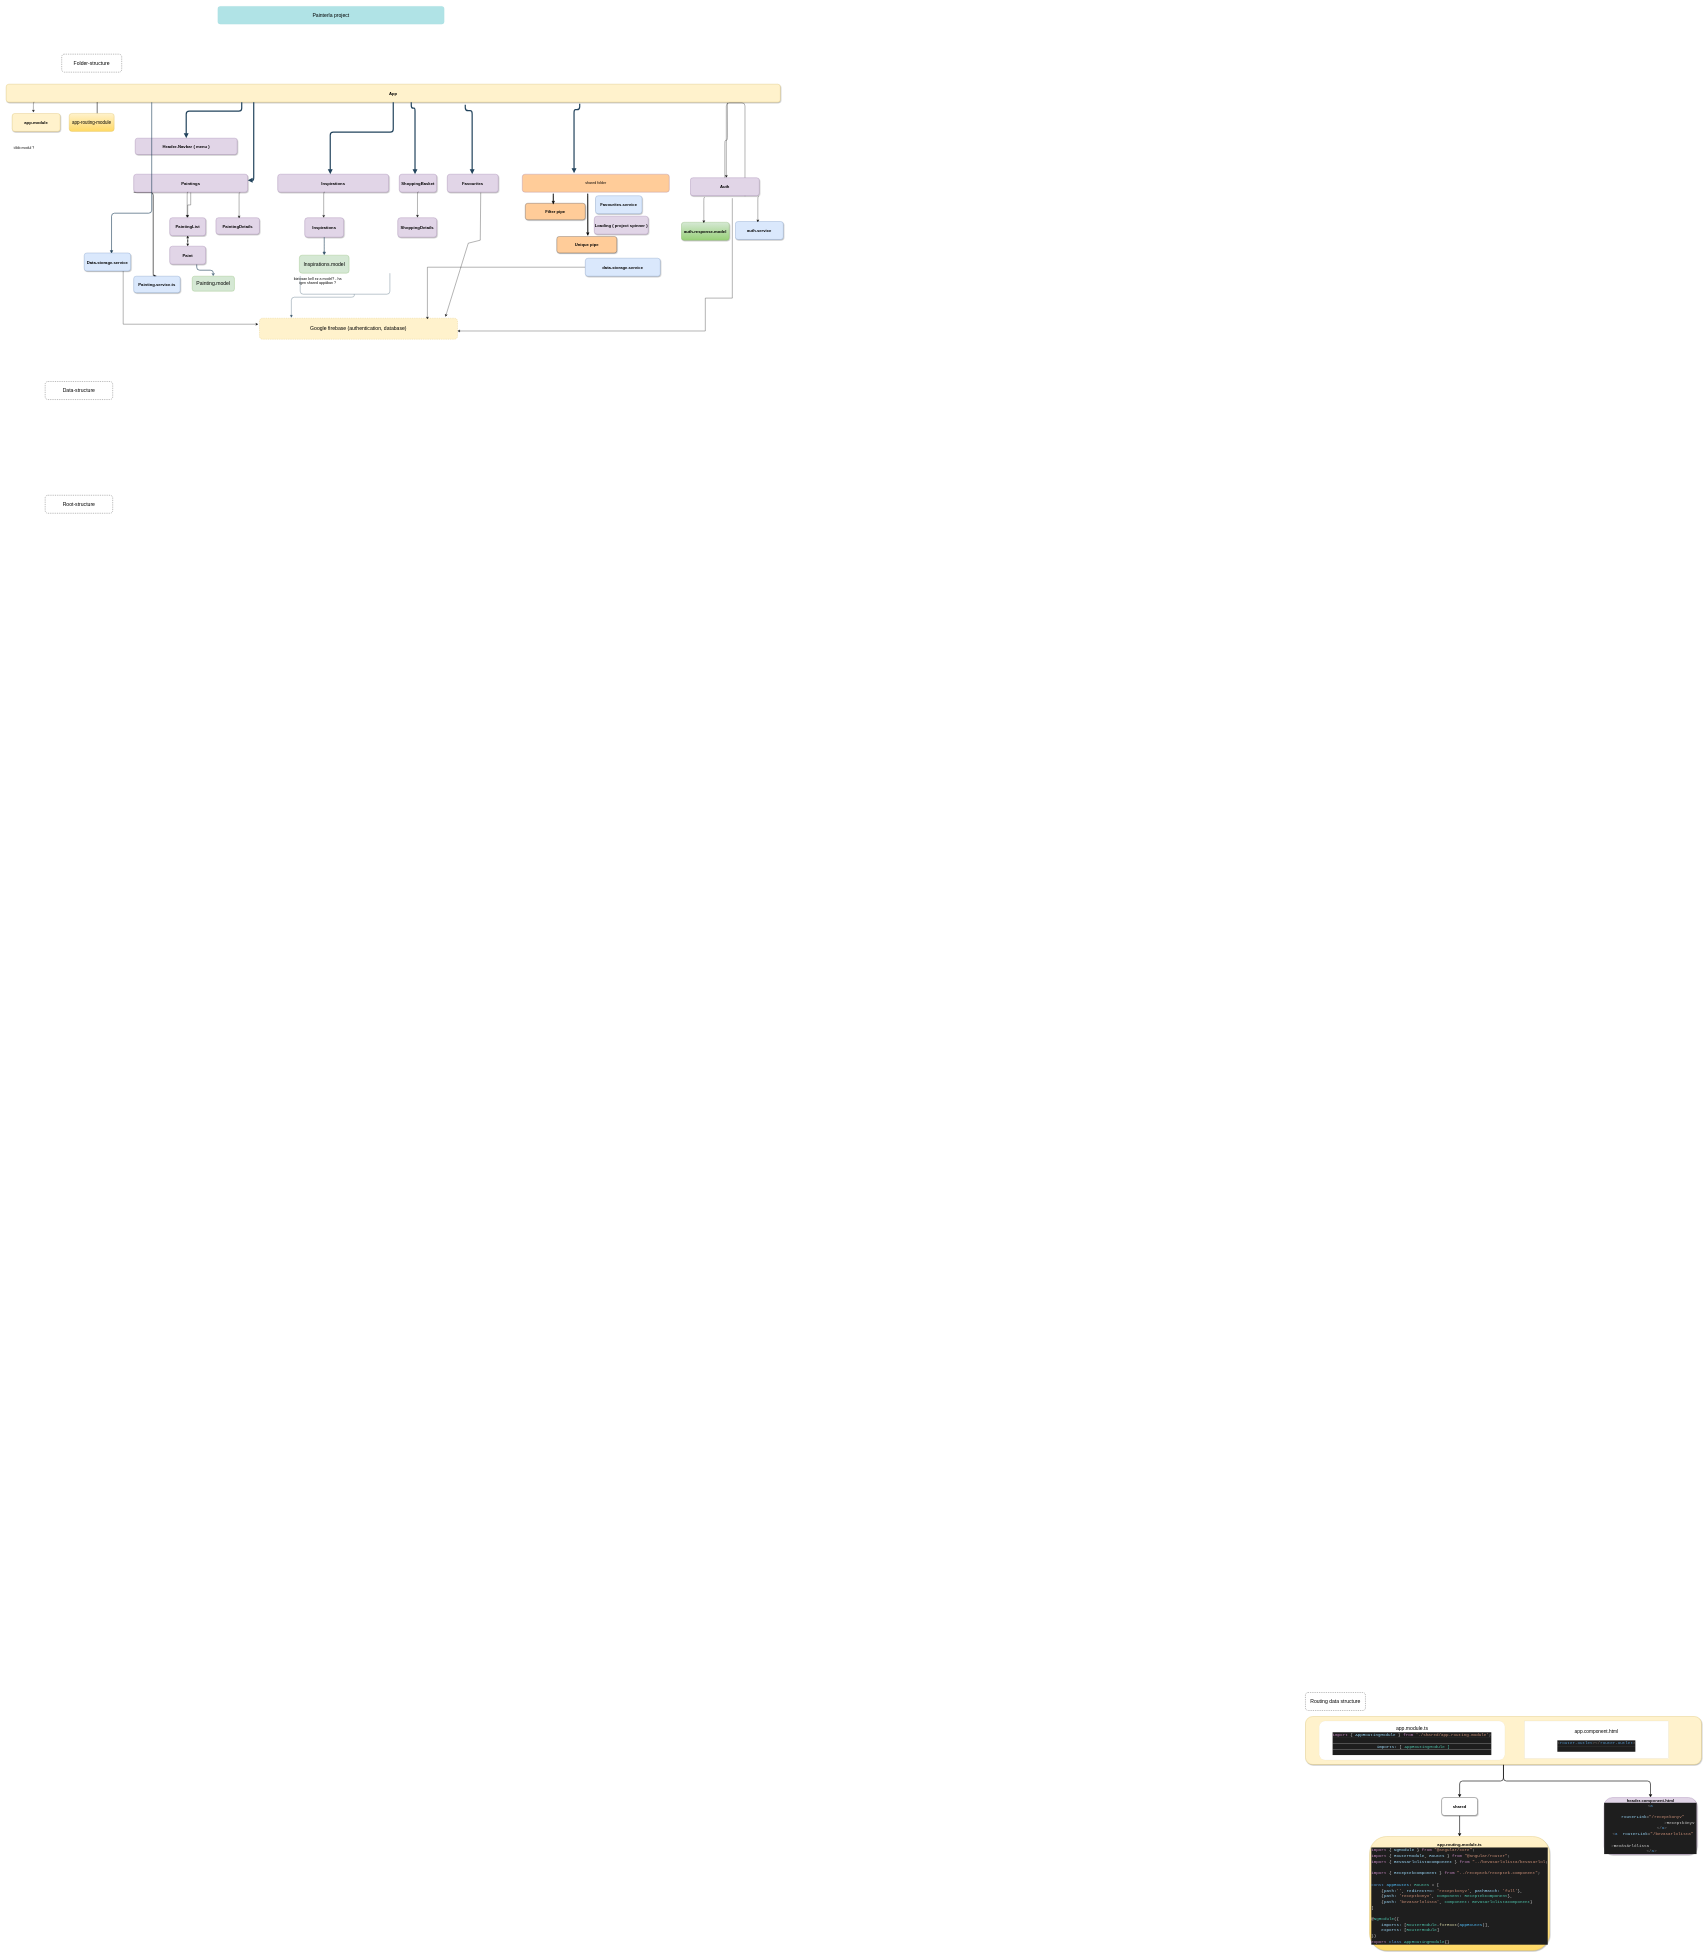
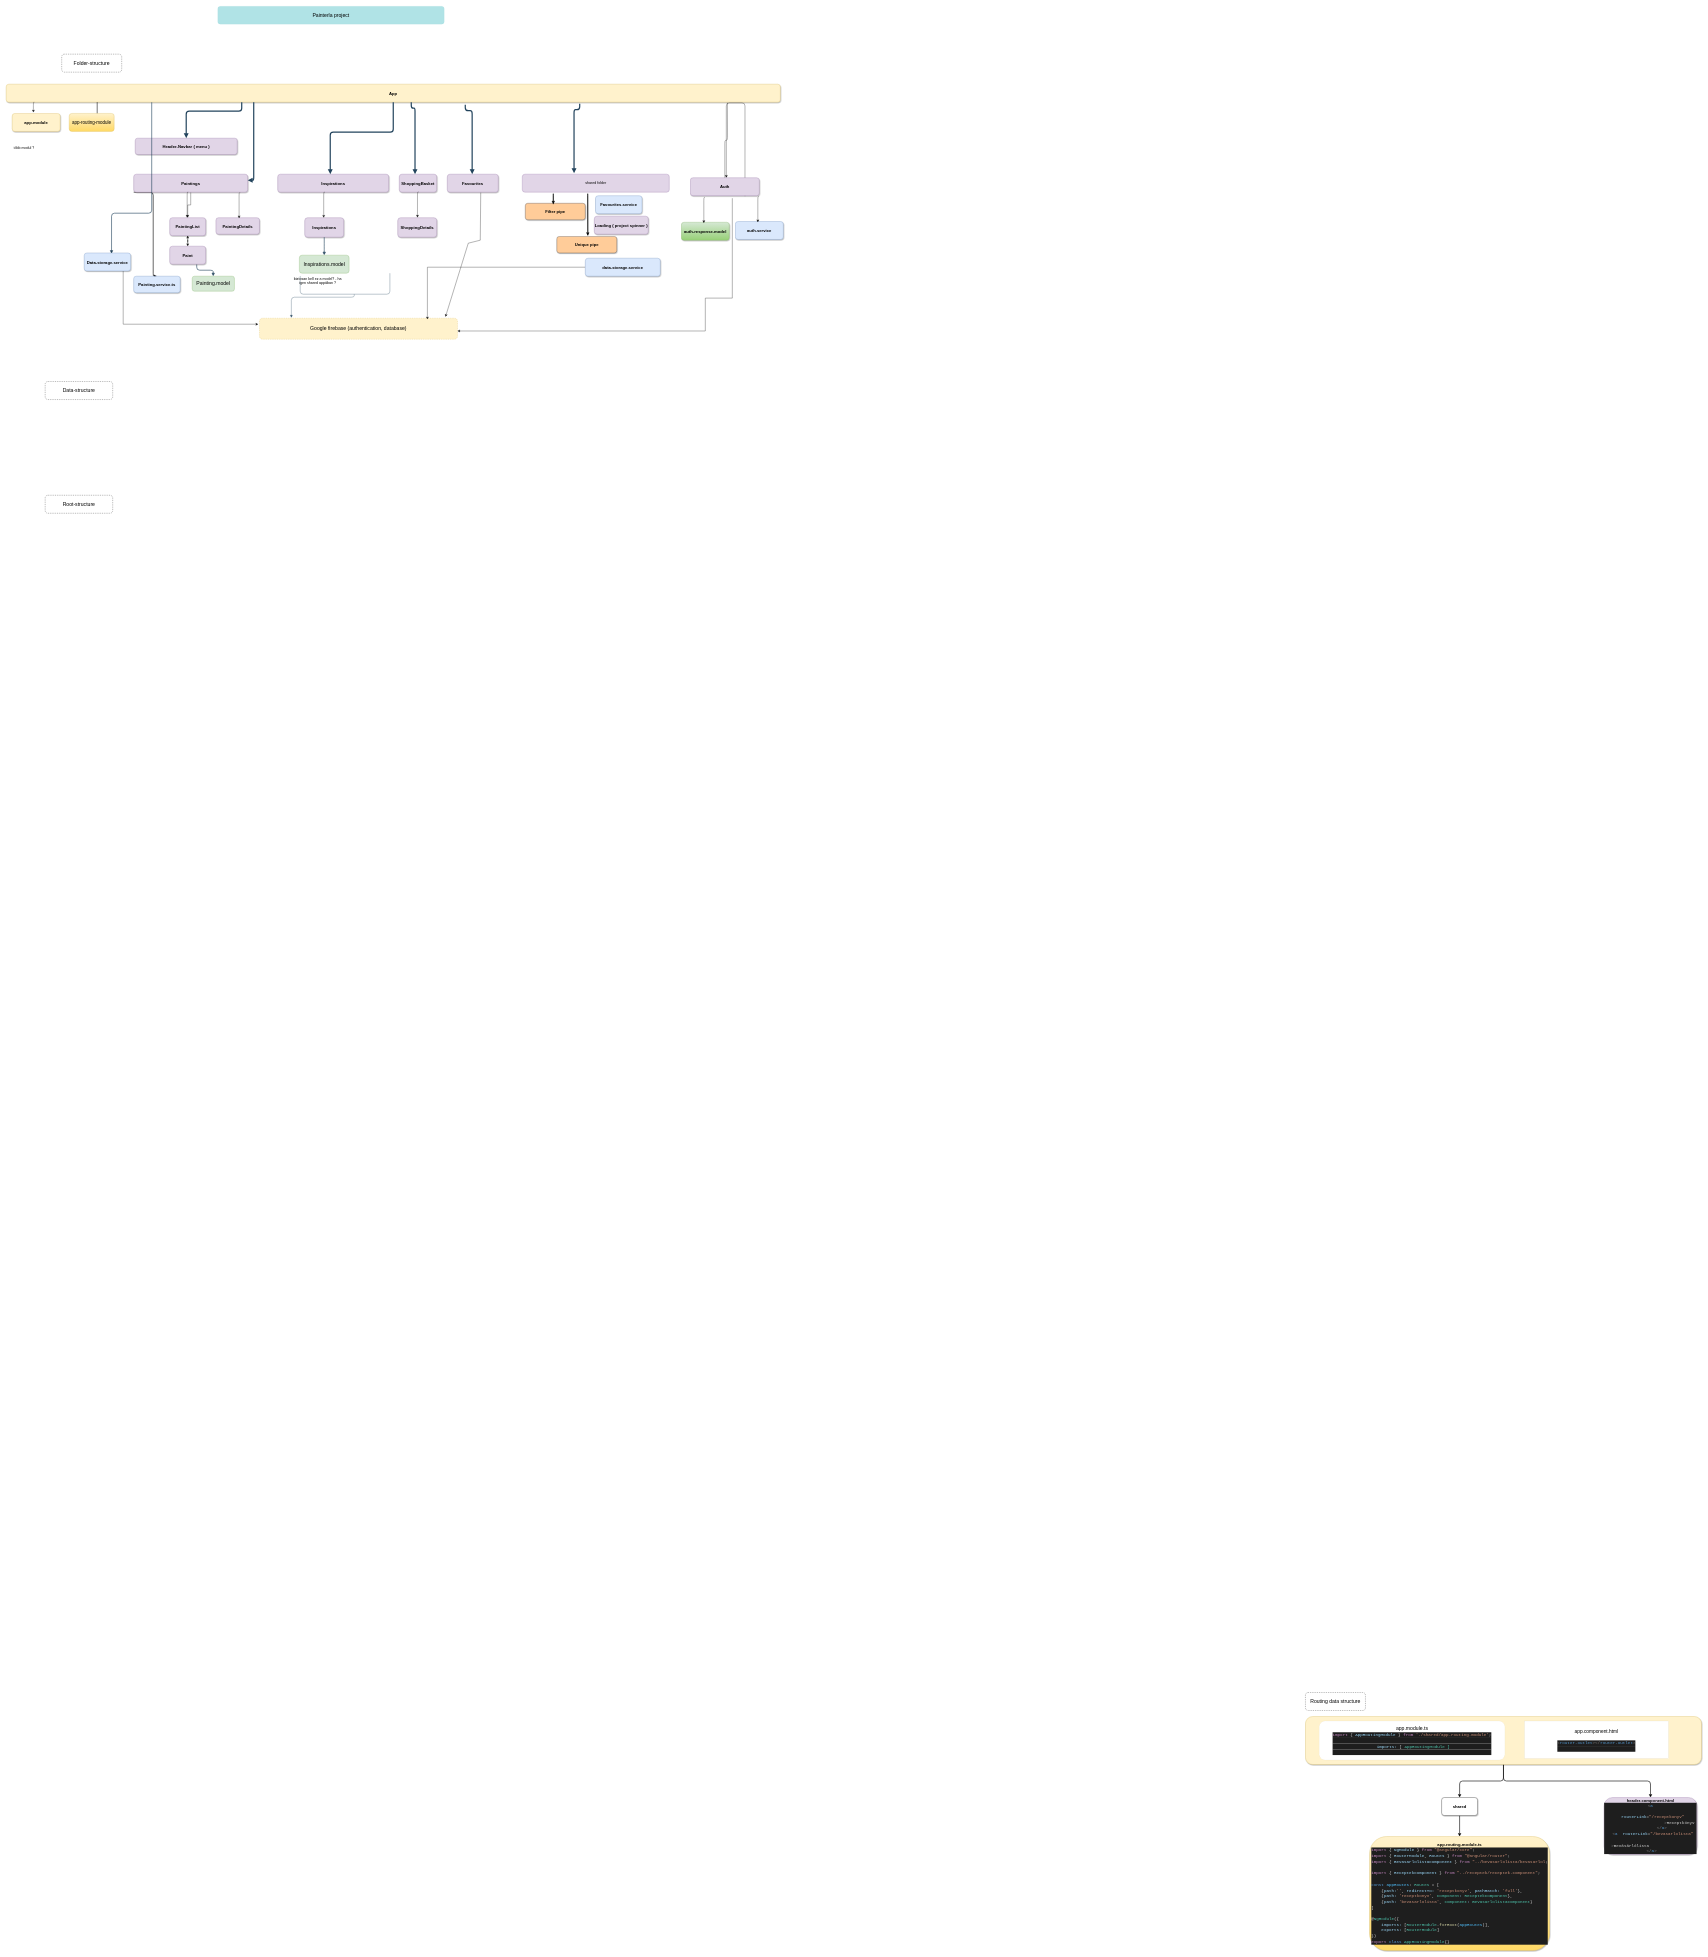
node "shared folder": fillcolor #ffcc99 -> #e1d5e7
edge "Paint" -> "Painting.model": arrowhead open -> block
